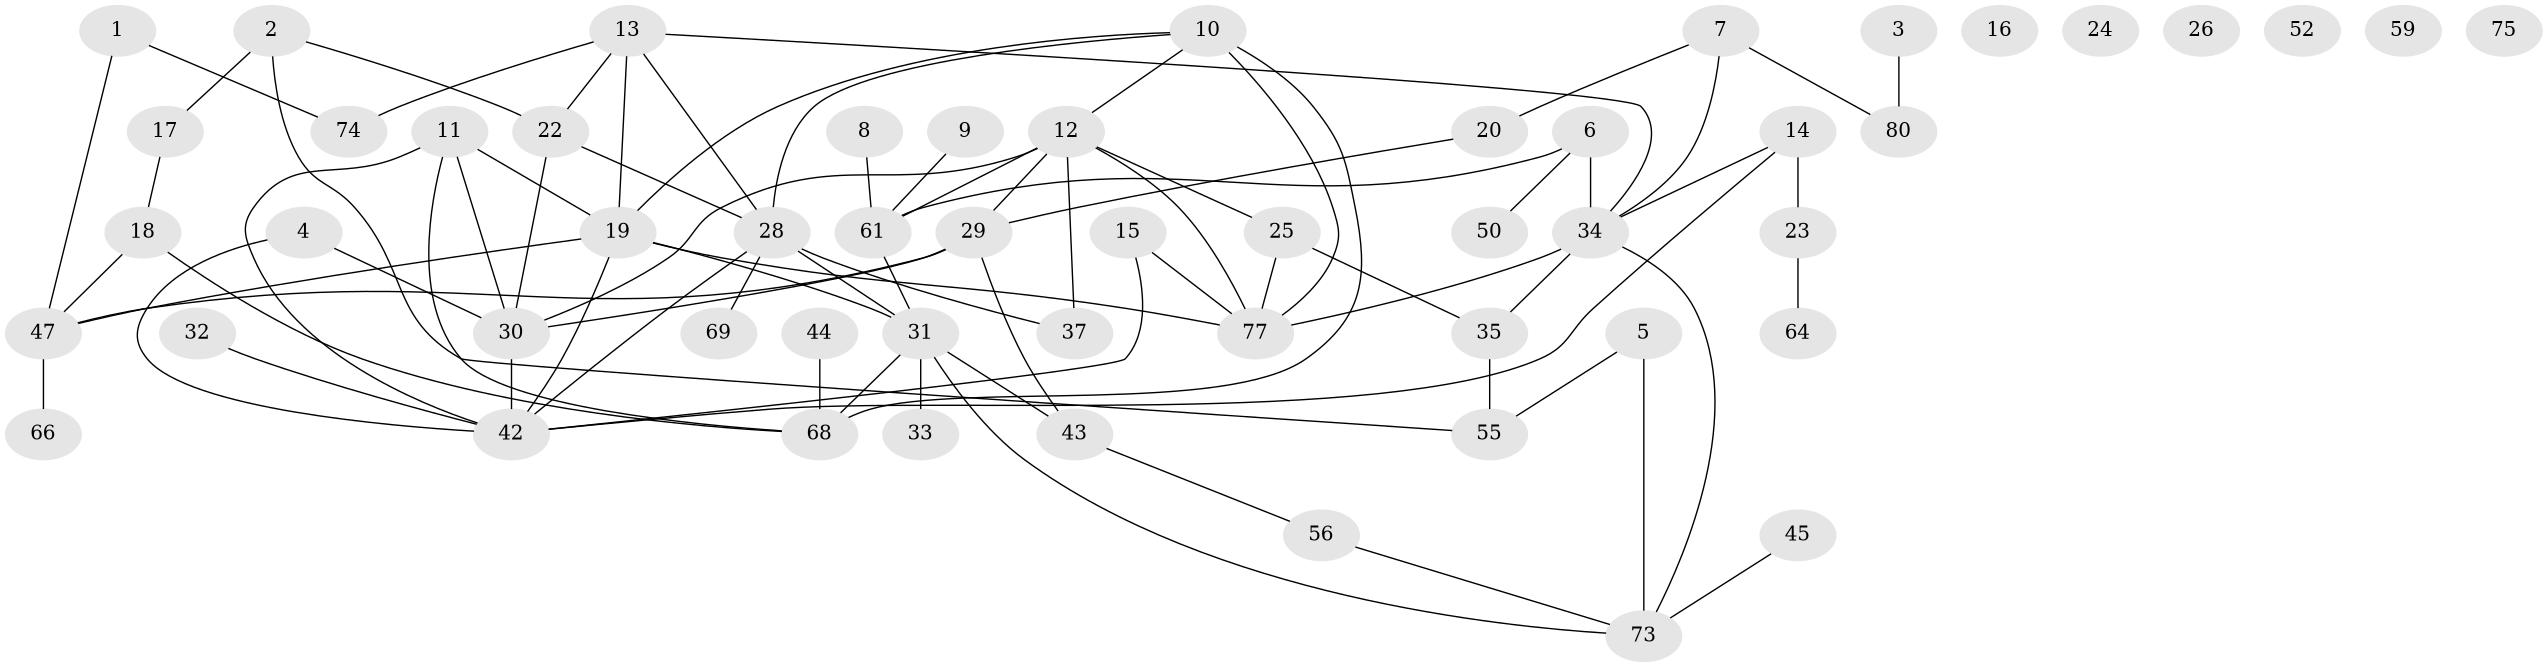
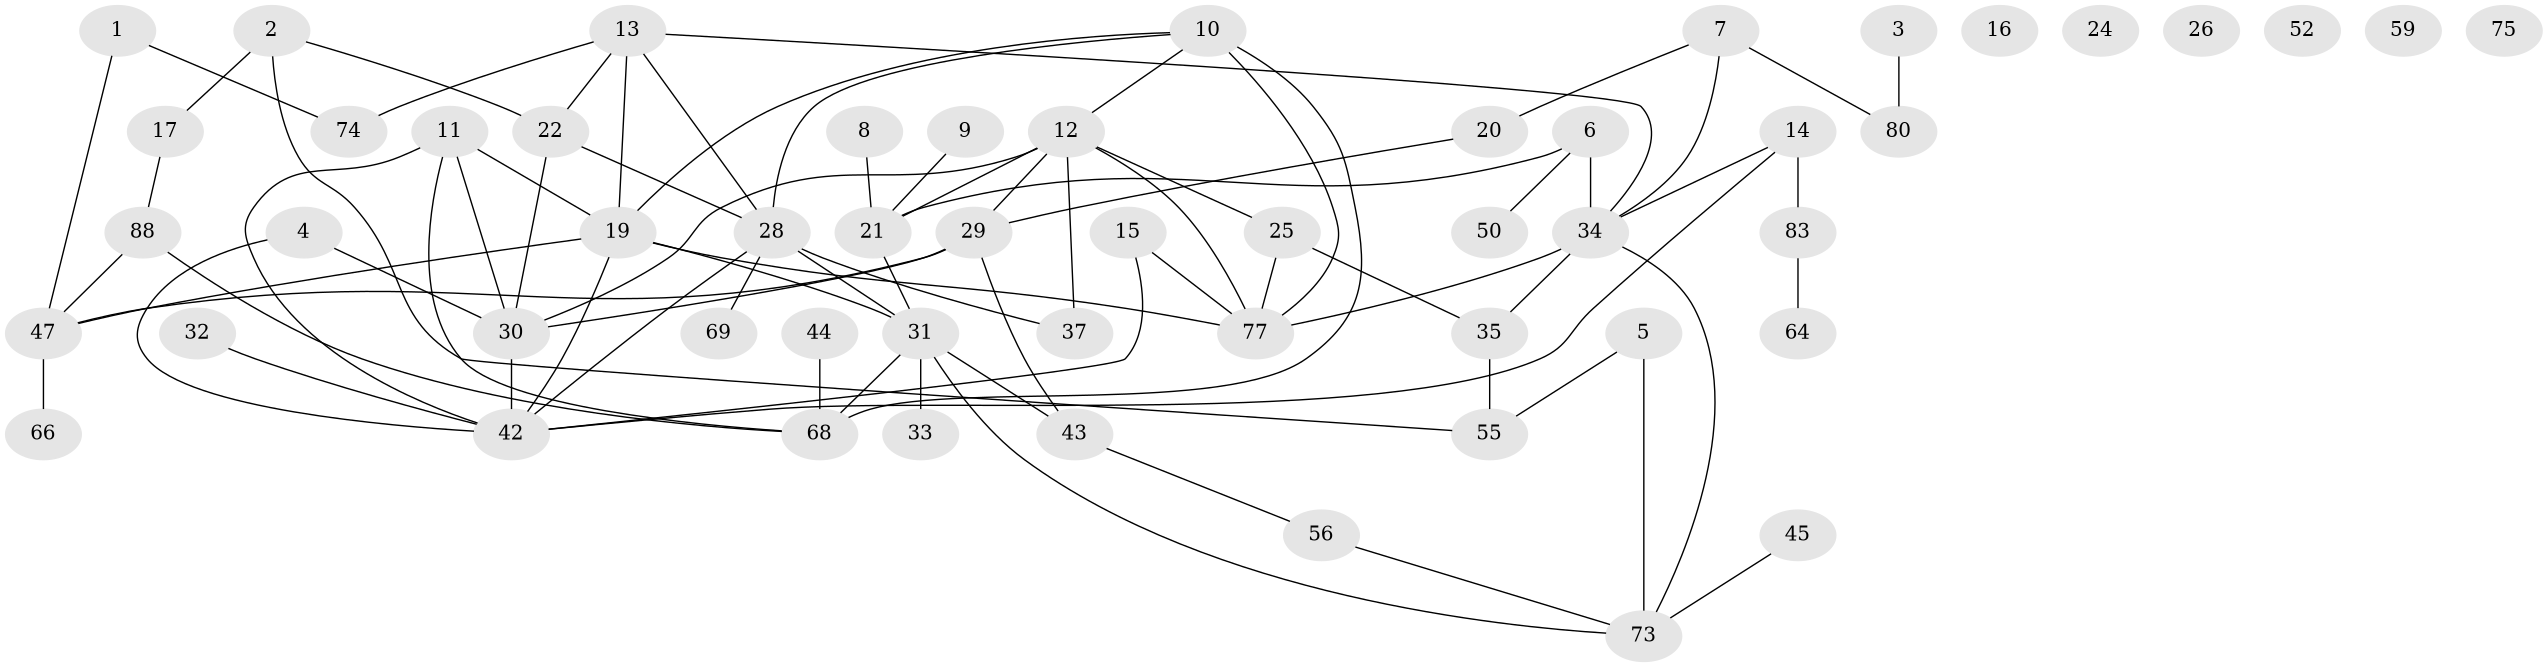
node "18": label "18" -> "88"
node "61": label "61" -> "21"
node "23": label "23" -> "83"
